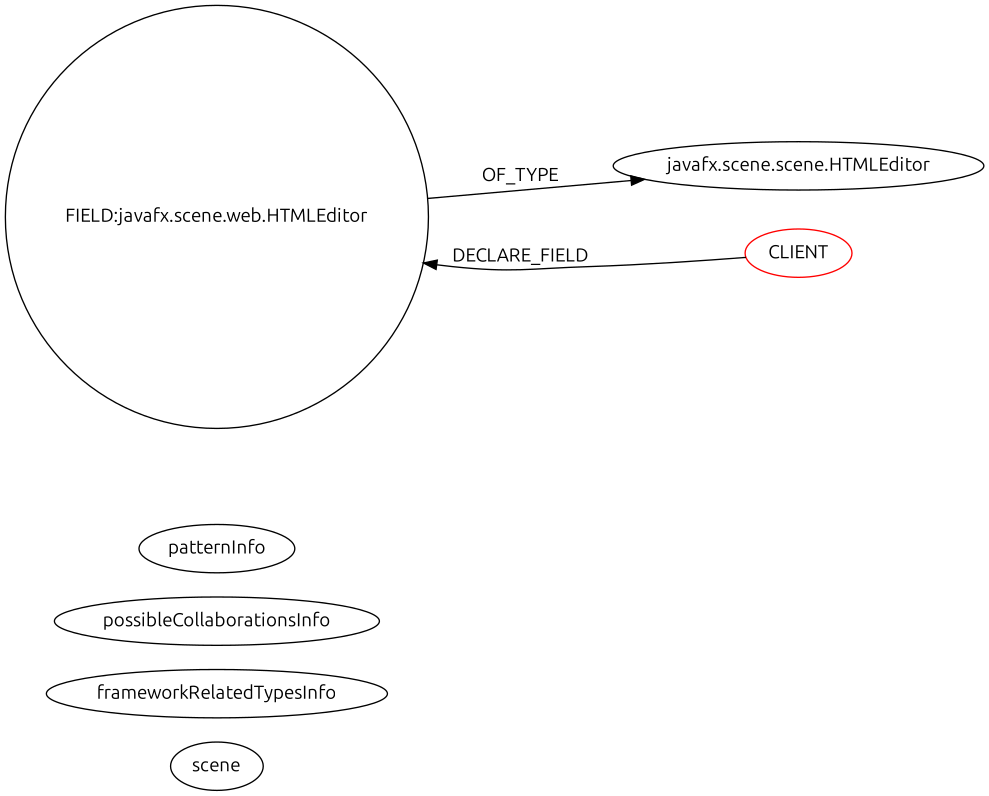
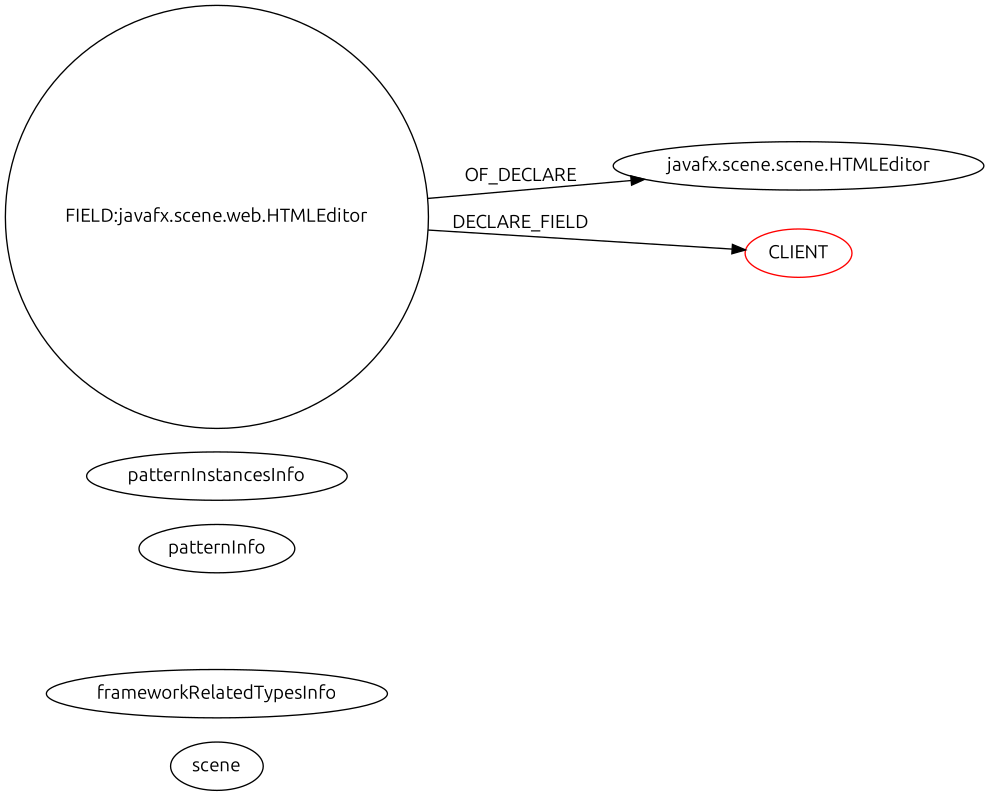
edge "FIELD:javafx.scene.web.HTMLEditor" -> "javafx.scene.scene.HTMLEditor": label "OF_TYPE" -> "OF_DECLARE"
edge "CLIENT" -> "FIELD:javafx.scene.web.HTMLEditor": reversed
node "patternInstancesInfo": added
node "possibleCollaborationsInfo": removed
